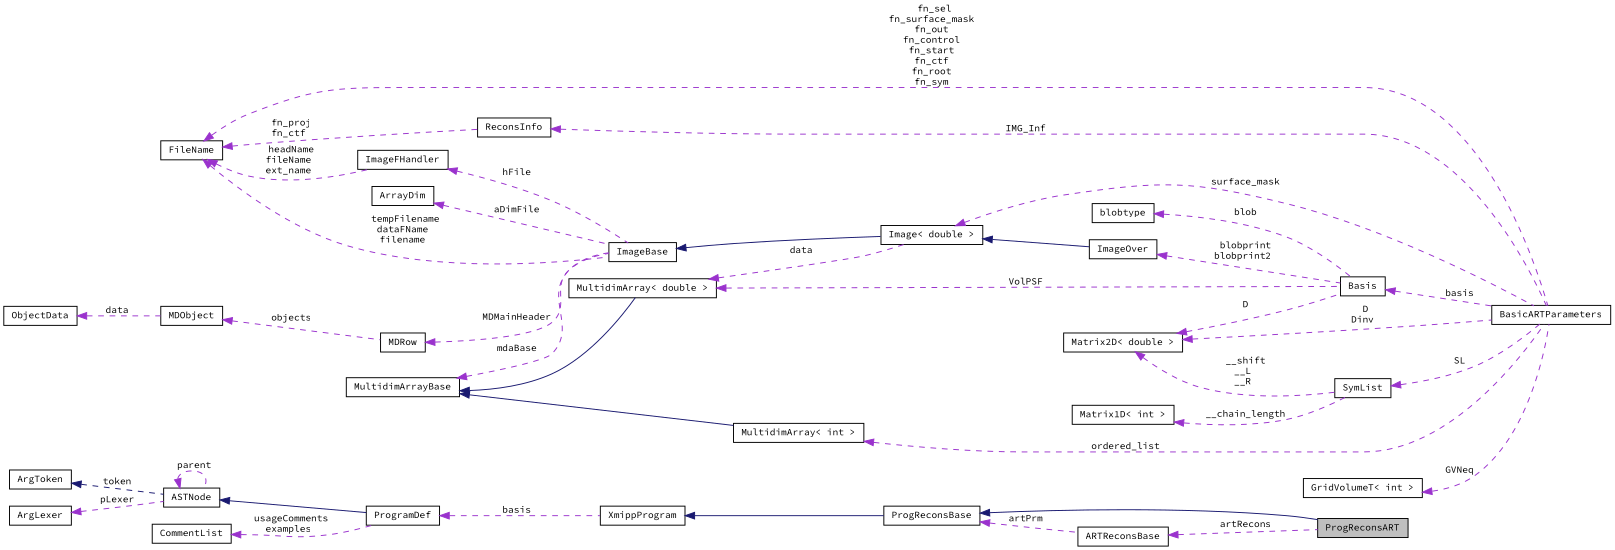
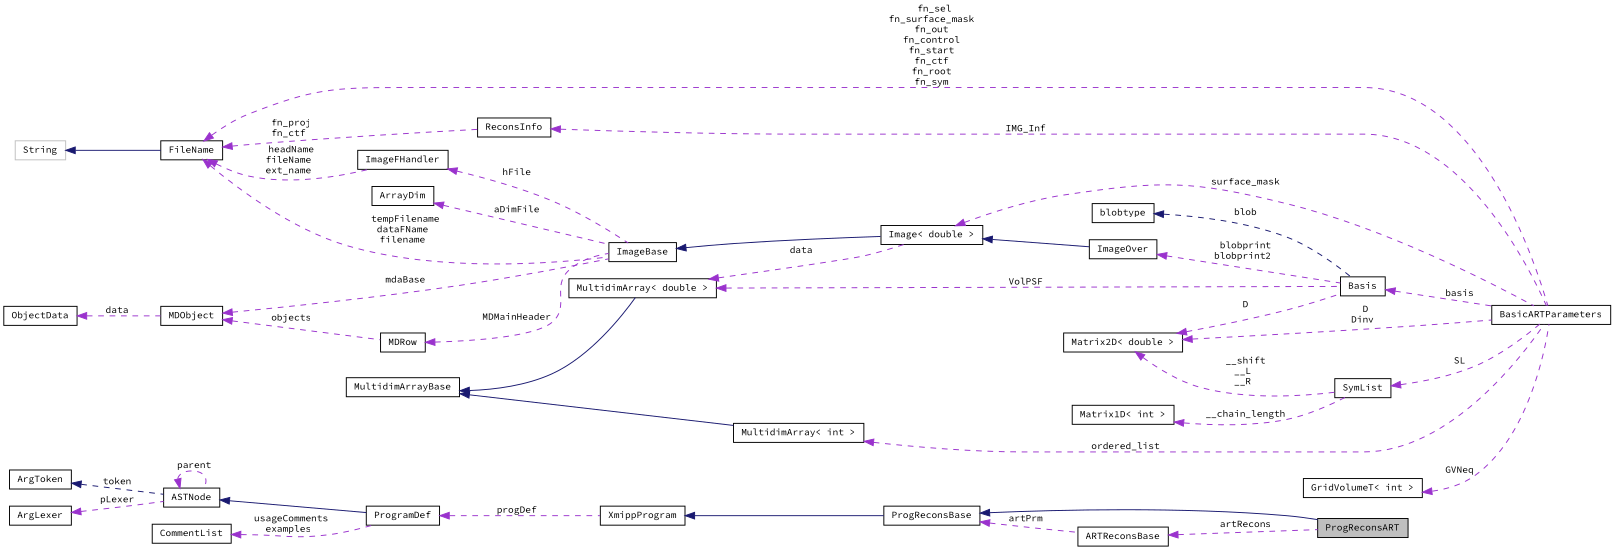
node "String": added
edge "Basis" -> "blobtype": color darkorchid3 -> midnightblue
edge "ImageBase" -> "MultidimArrayBase": now "ImageBase" -> "MDObject"
edge "XmippProgram" -> "ProgramDef": label " basis" -> " progDef"
